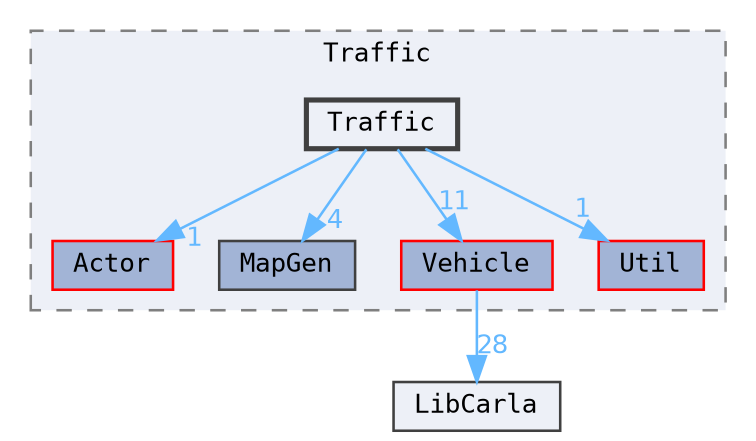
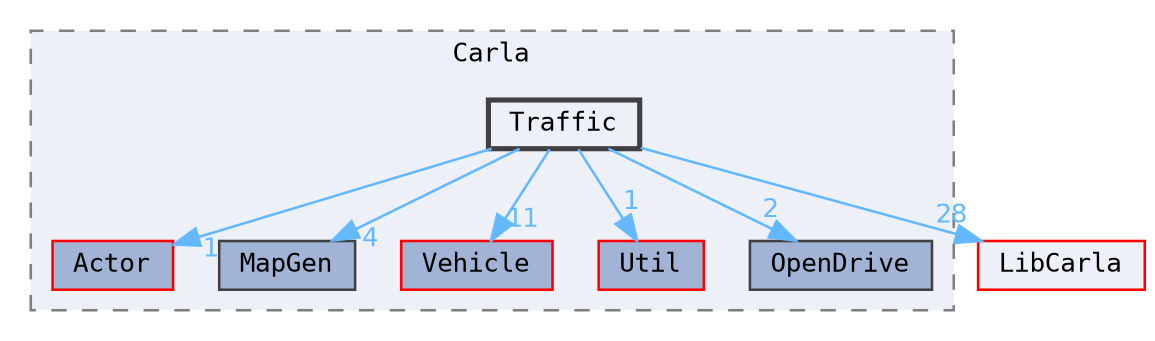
cluster "Traffic": label "Traffic" -> "Carla"
node "OpenDrive": added
edge "Vehicle" -> "LibCarla": now "Traffic" -> "LibCarla"
node "LibCarla": color grey25 -> red
